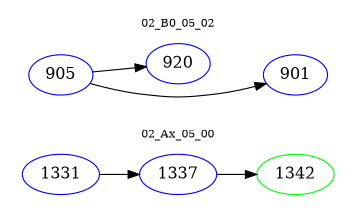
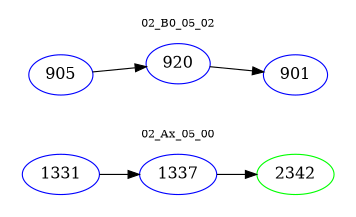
edge "905" -> "901": now "920" -> "901"
node "1342": label "1342" -> "2342"
